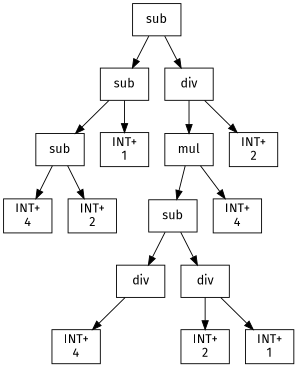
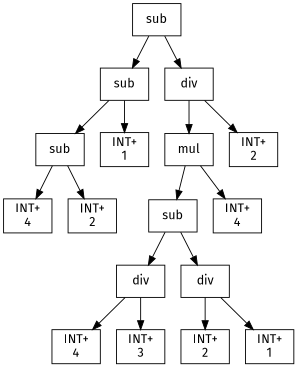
node "INT+ 3": added
